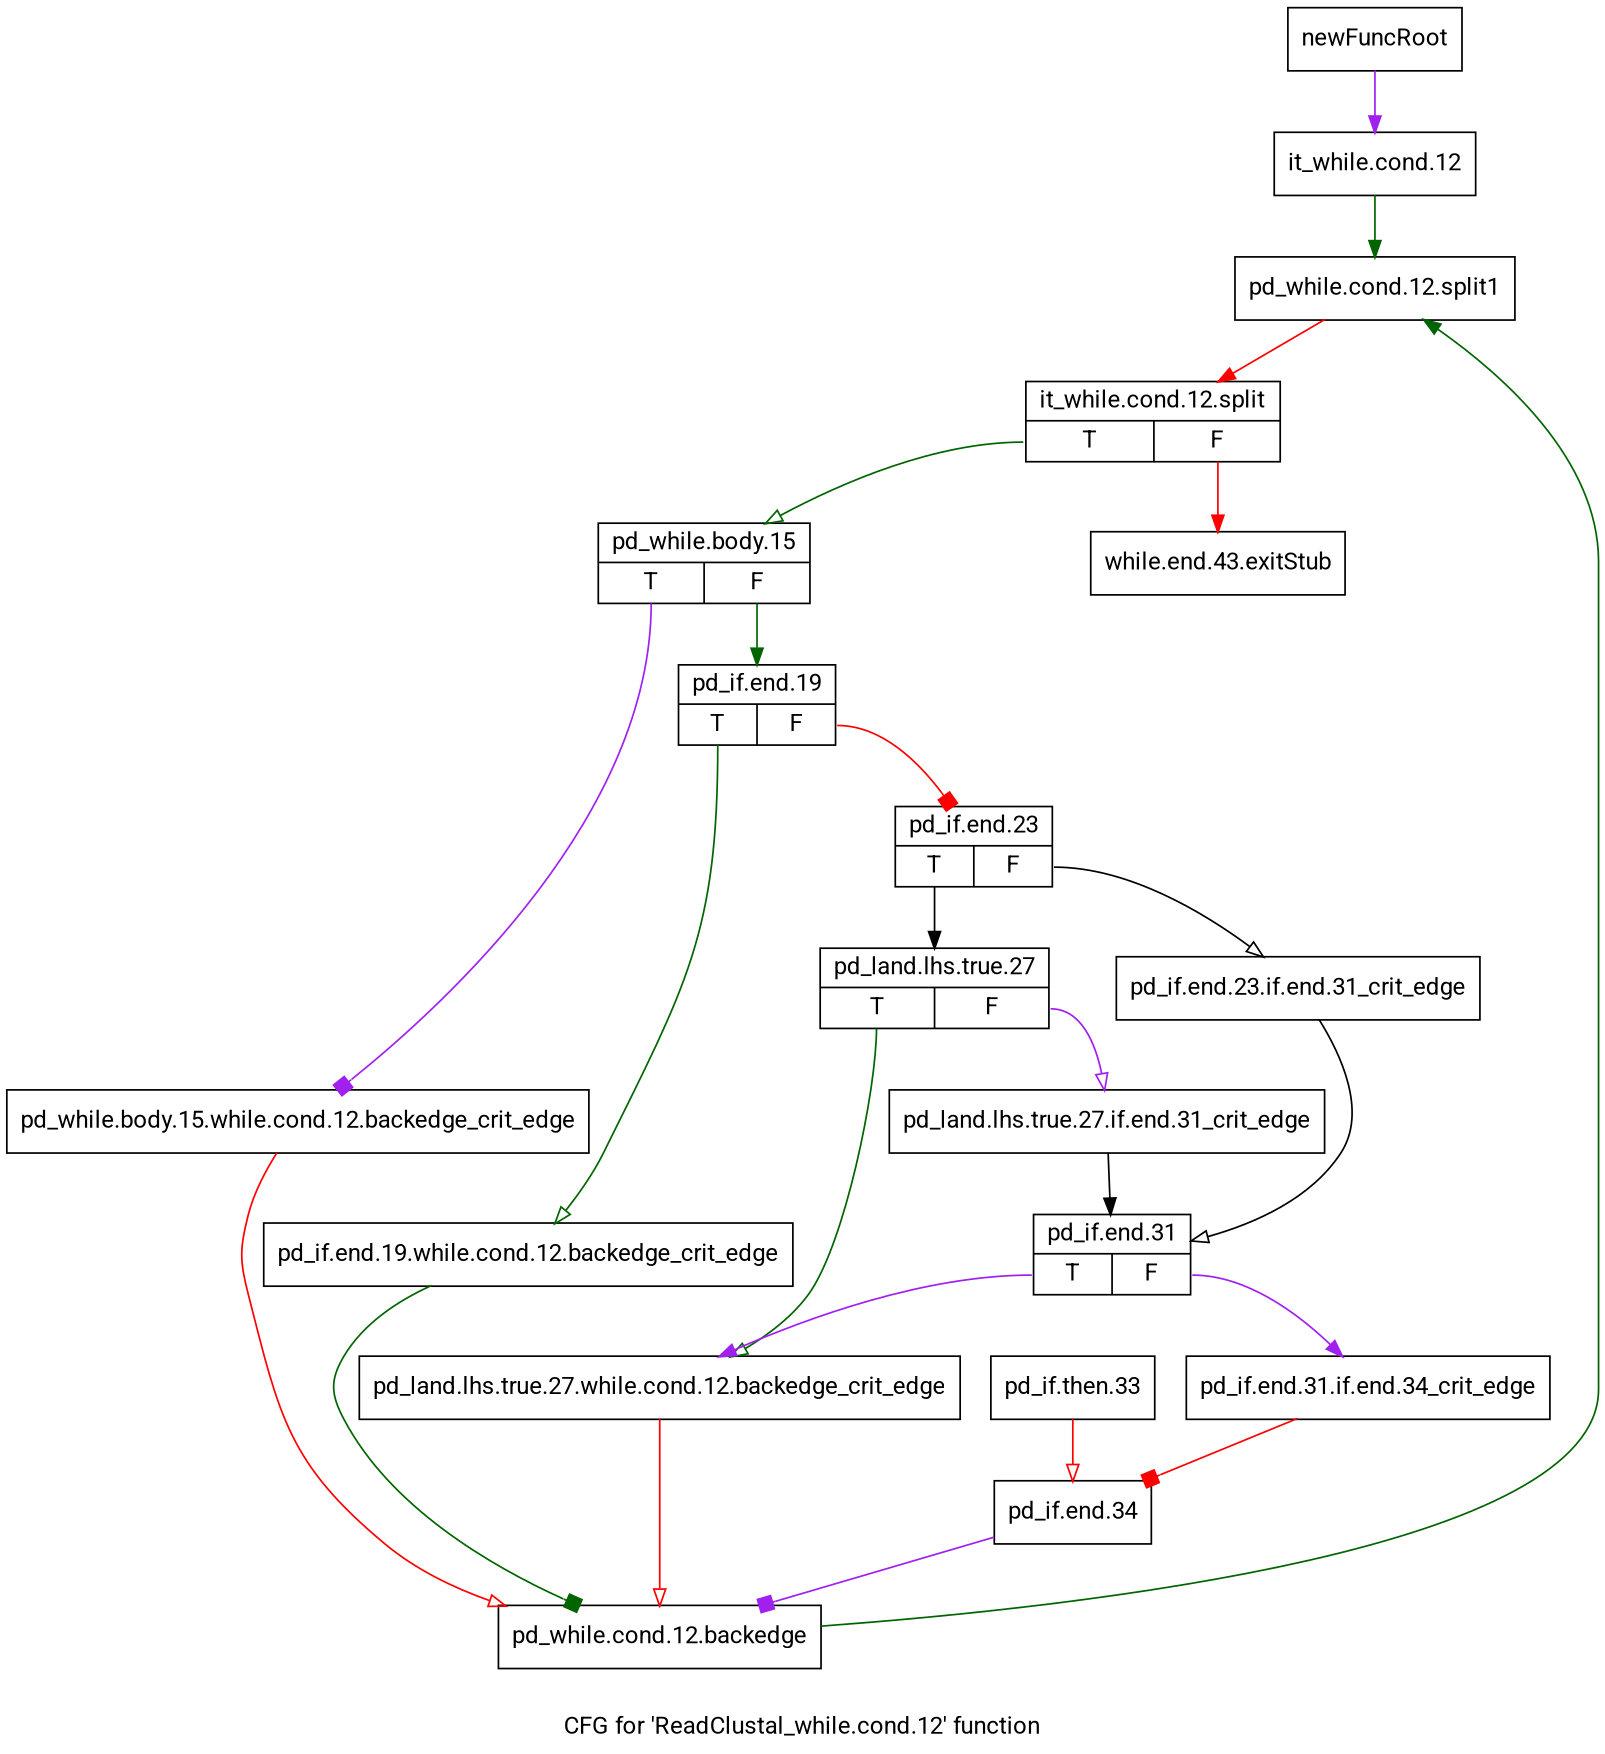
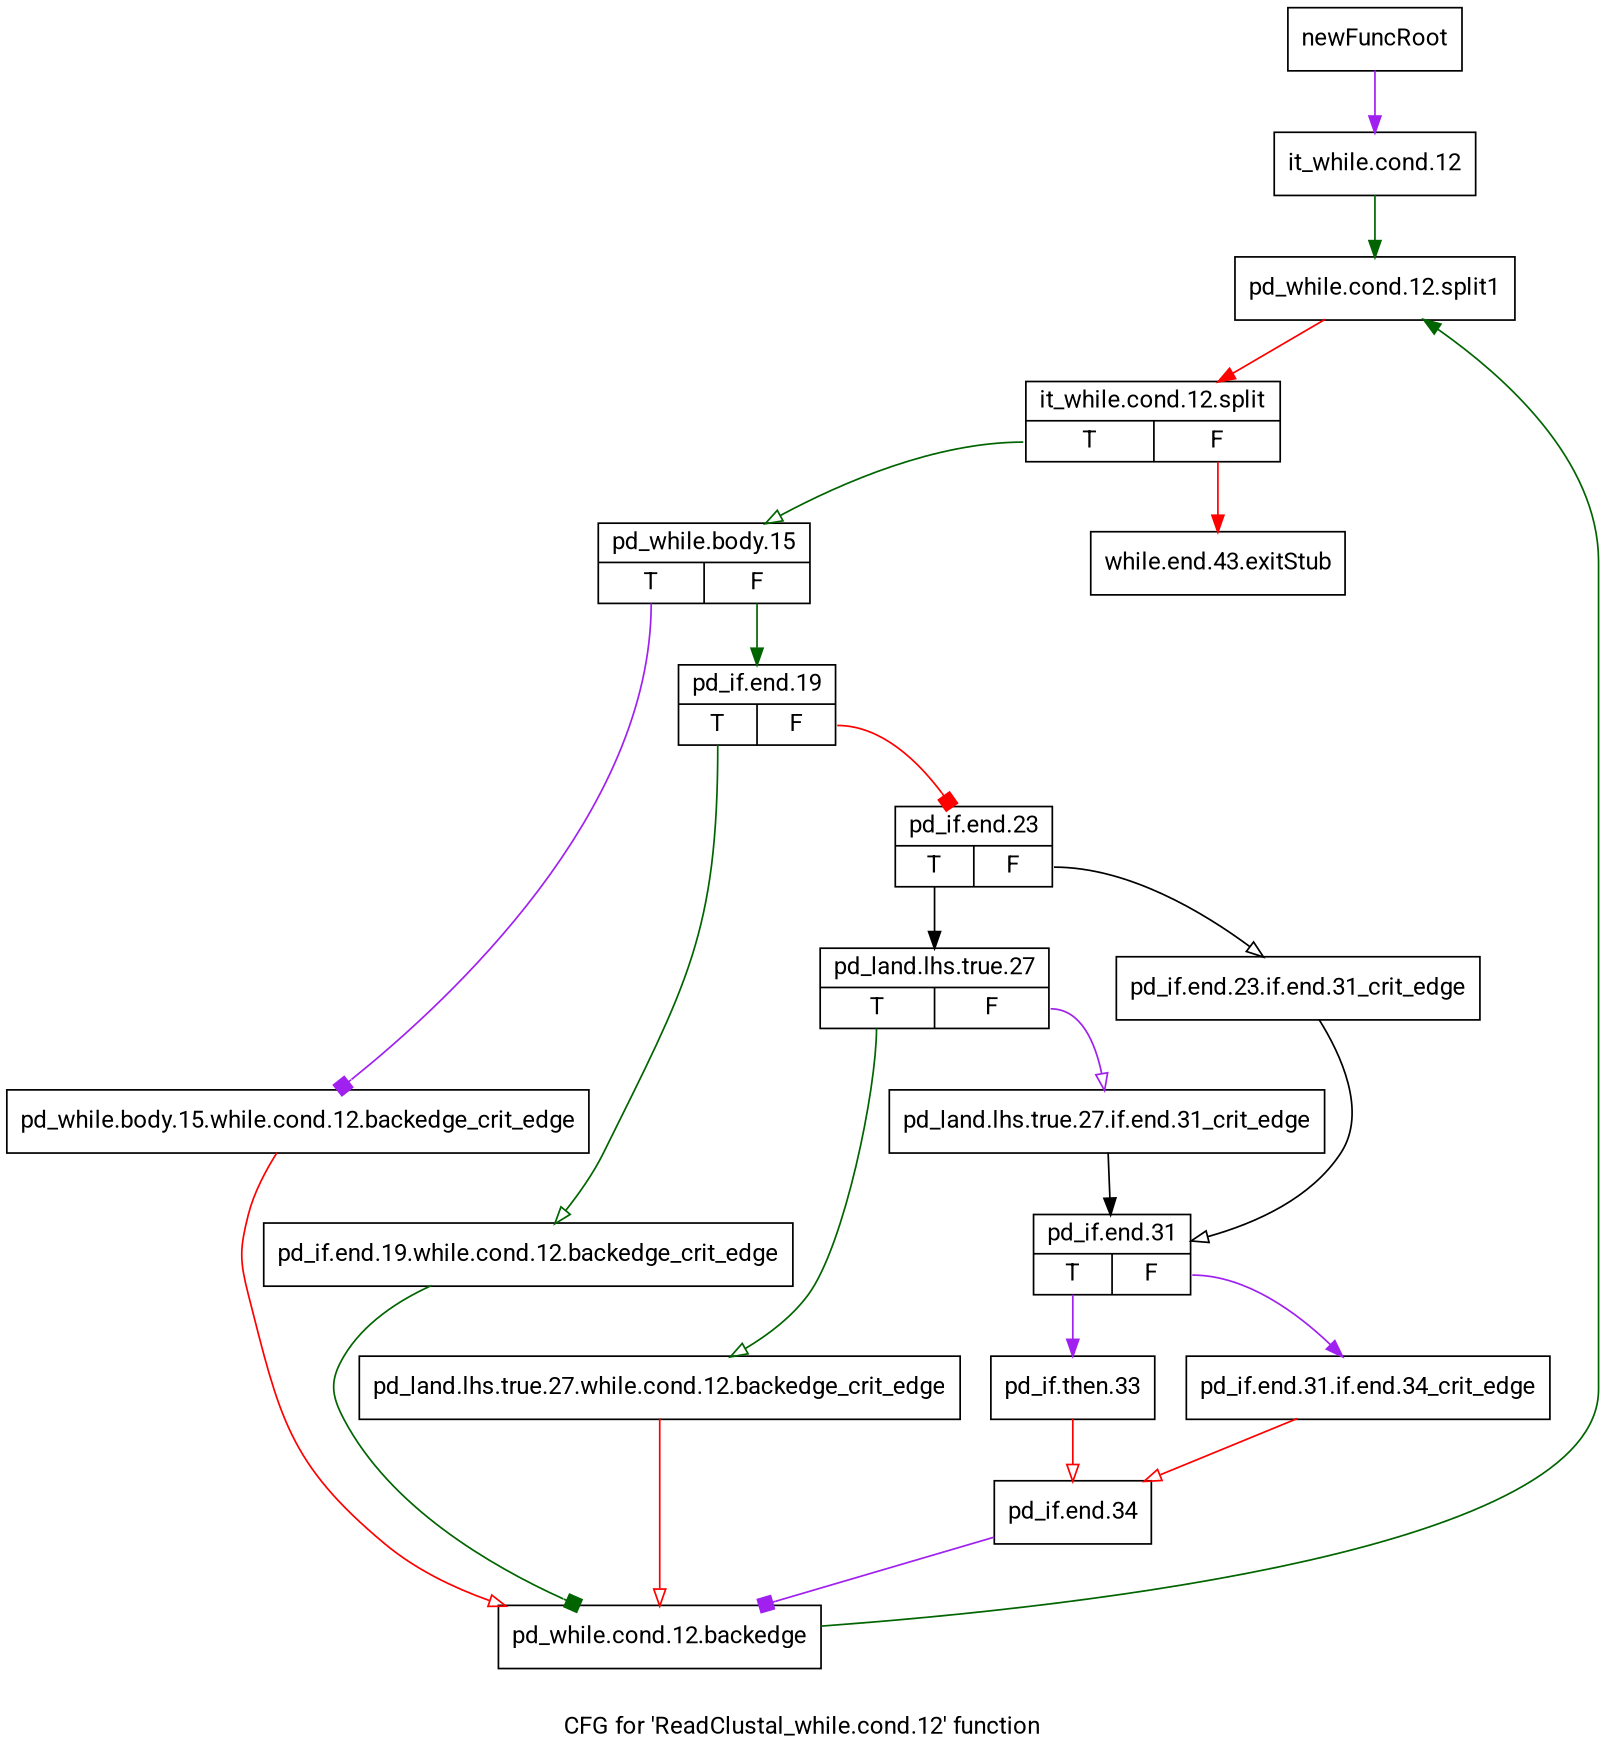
edge "pd_if.end.31" -> "pd_land.lhs.true.27.while.cond.12.backedge_crit_edge": now "pd_if.end.31" -> "pd_if.then.33"
edge "pd_if.end.31.if.end.34_crit_edge" -> "pd_if.end.34": arrowhead box -> onormal
